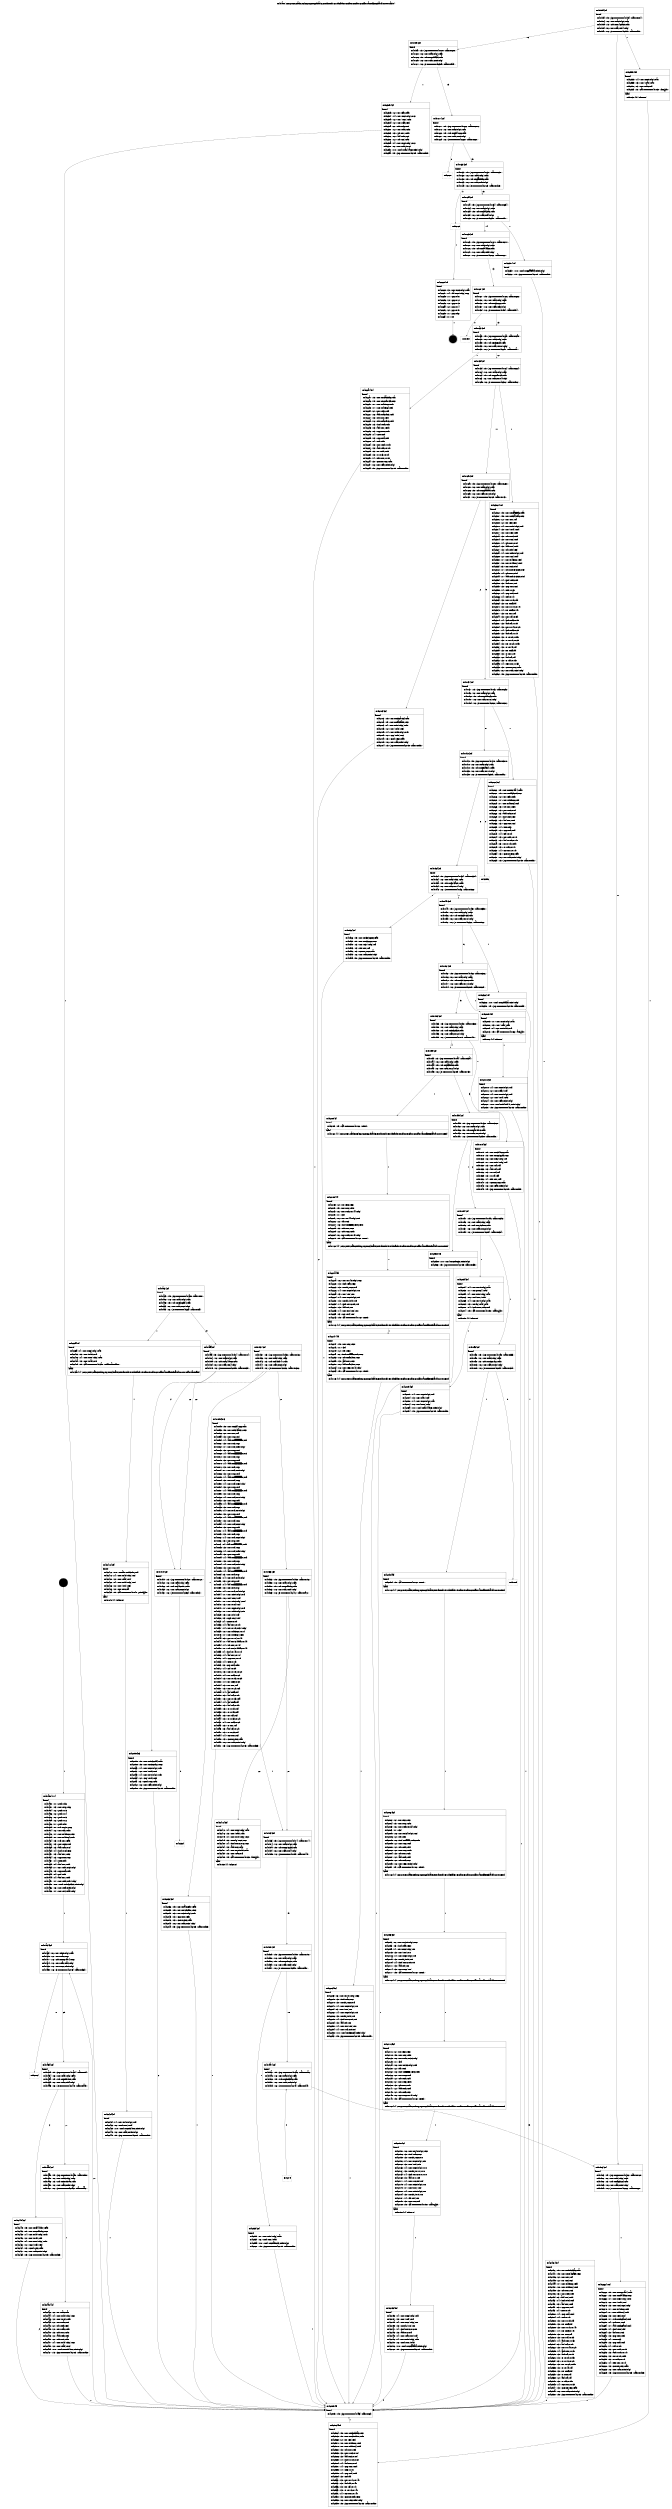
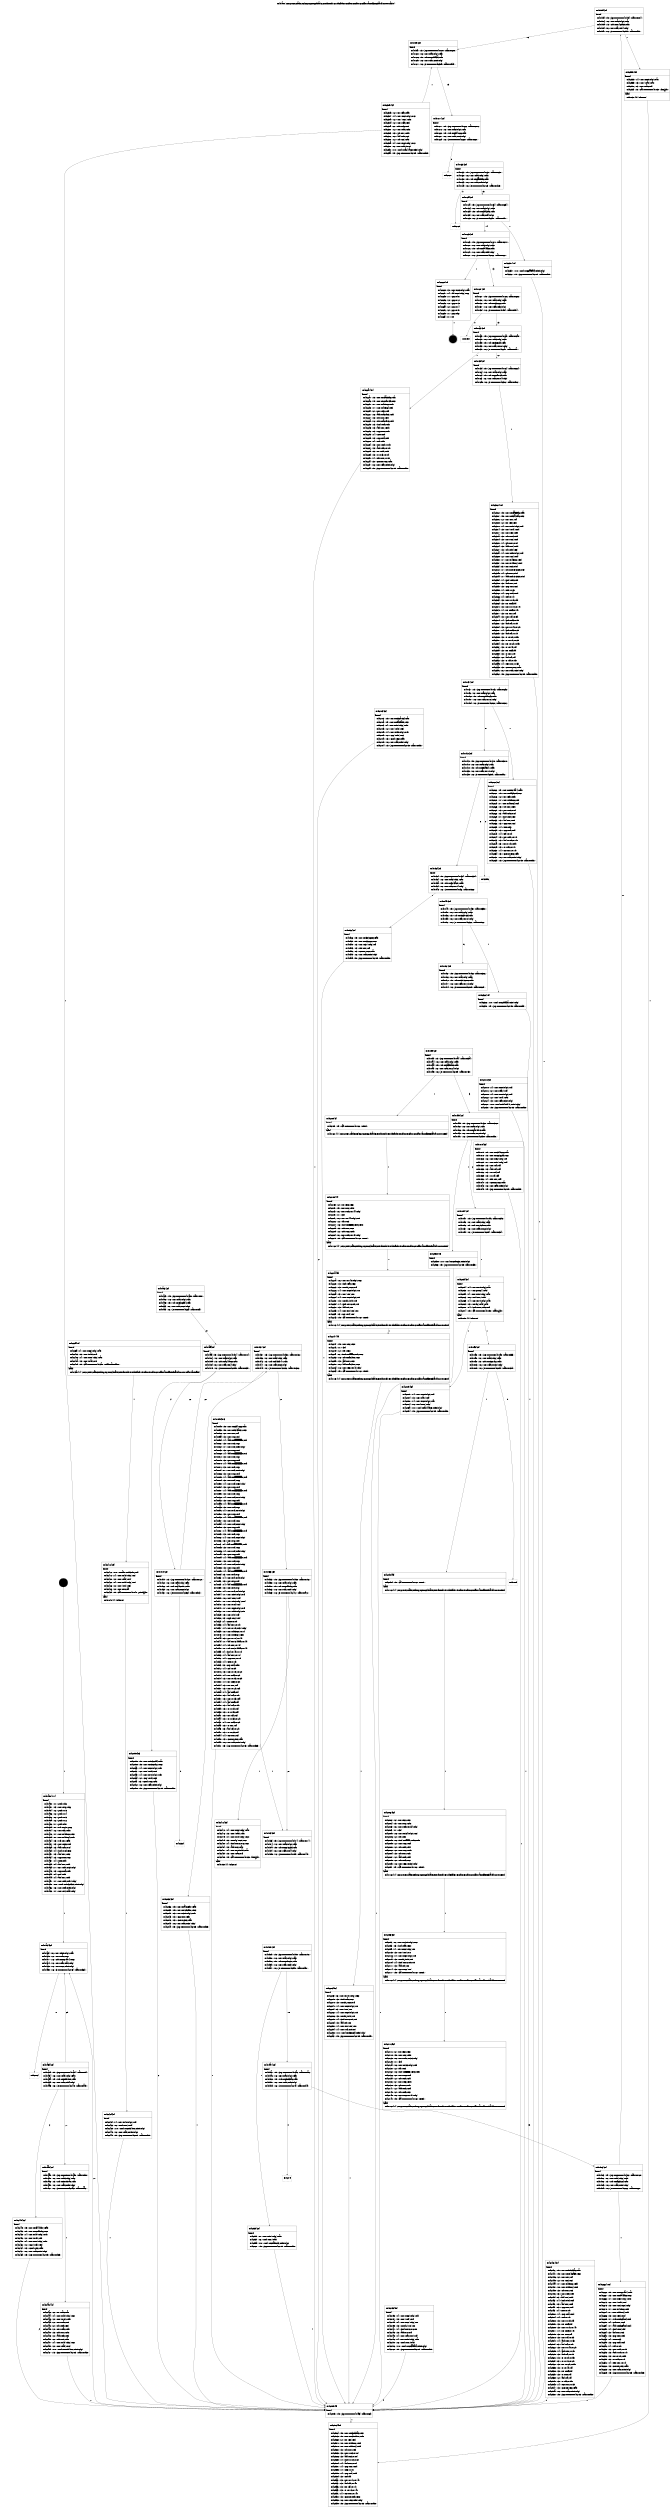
edge "0x401bfb [28]" -> "0x4023d5 [42]": reversed
edge "0x401c17 [28]" -> "0x401c33 [28]": removed, label "15"
edge "0x402725" -> "0x4026ce [18]": now "0x401c6b [28]" -> "0x4026ce [18]"
node "0x401cdb [28]": removed
edge "0x401d2f [28]" -> "0x401d4b [28]": removed, label "7"
node "0x401d83 [28]": removed
node "0x402005 [19]": removed
edge "0x401bdf [28]" -> "0x401bc3 [28]": reversed
edge "0x401dd7 [28]" -> "0x401df3 [28]": now "0x402054 [37]" -> "0x401df3 [28]"
edge "0x401ae3 [28]" -> "0x4023ff [19]": removed, label "1"
edge "0x401b37 [28]" -> "0x401b1b [28]": reversed
edge "0x401b53 [28]" -> "0x402472 [33]": label " 22" -> " 1"
edge "0x401b6f [28]" -> "0x401b8b [28]": removed, label "19"
edge "0x401a6f [32]" -> "0x401a8f [28]": reversed
edge "0x40274f" -> "0x401ba7 [28]": reversed
node "0x402150 [67]": removed
edge "0x402564 [90]" -> "0x402785 [5]": reversed
